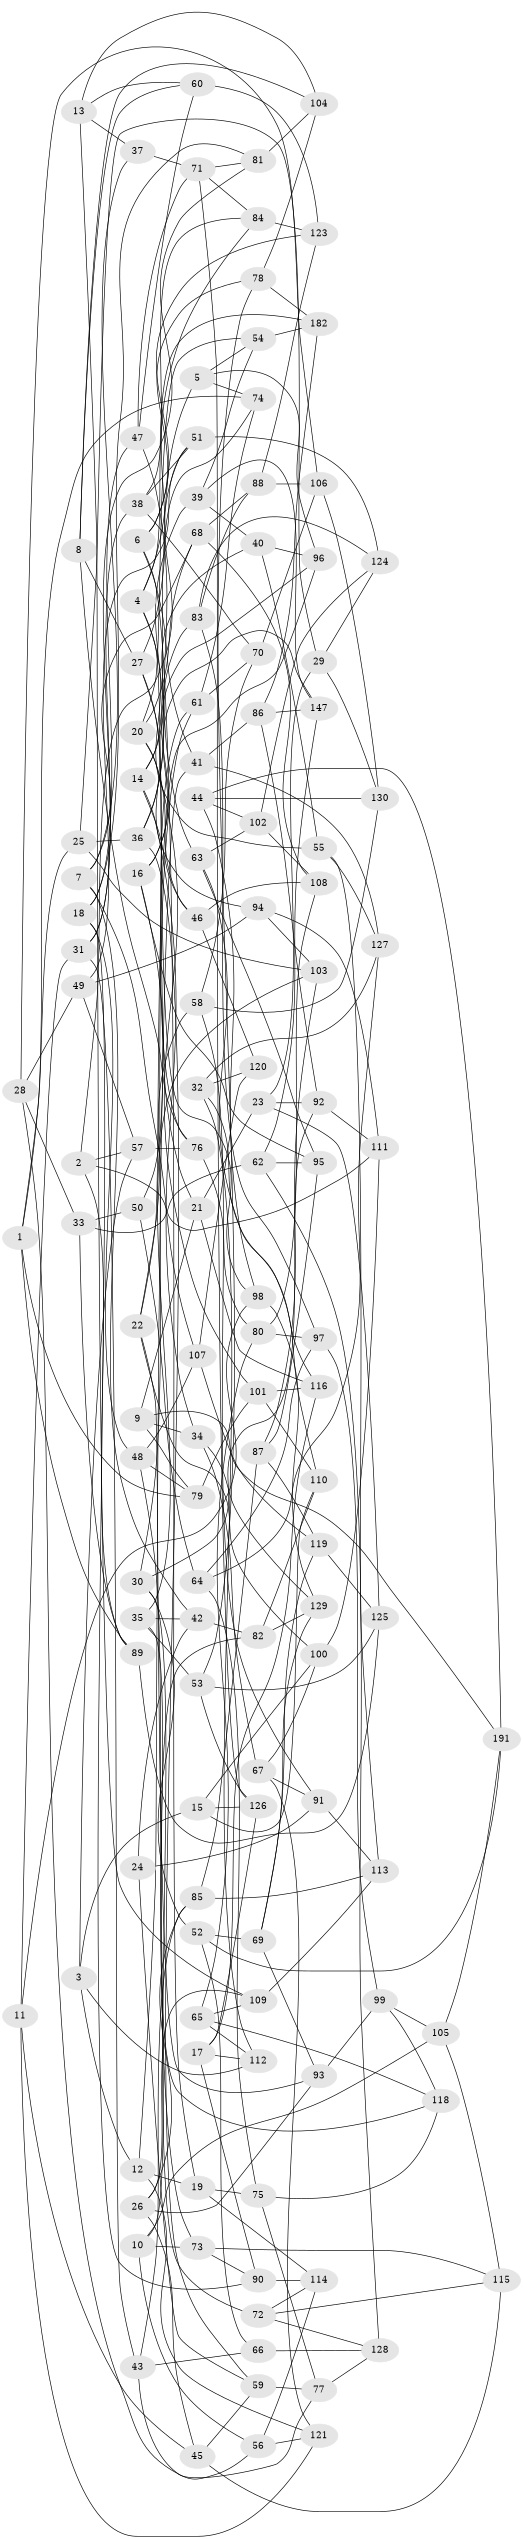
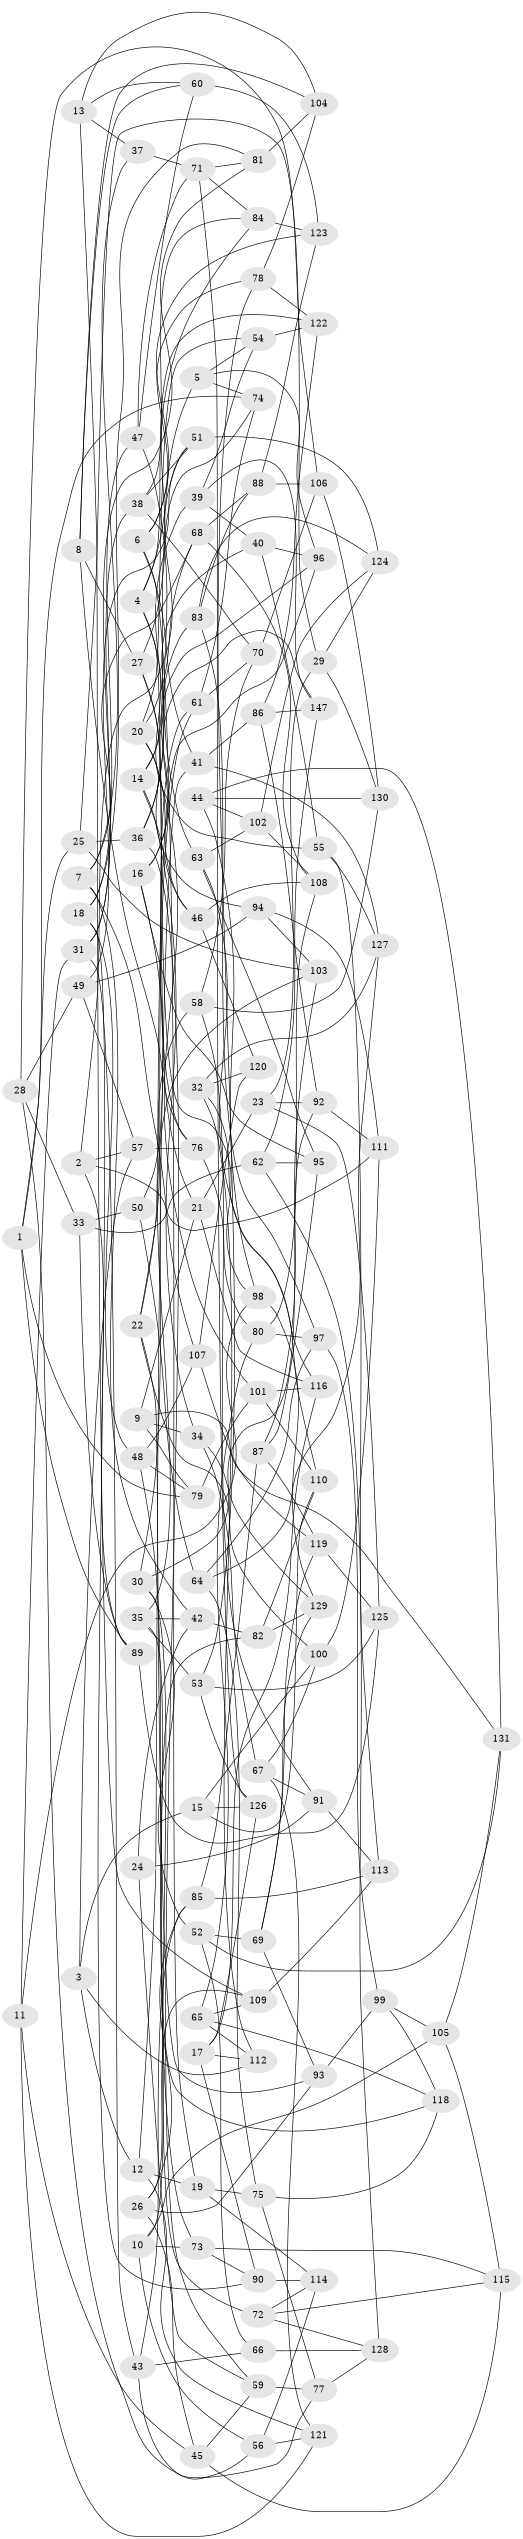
node "182": label "182" -> "122"
node "191": label "191" -> "131"
